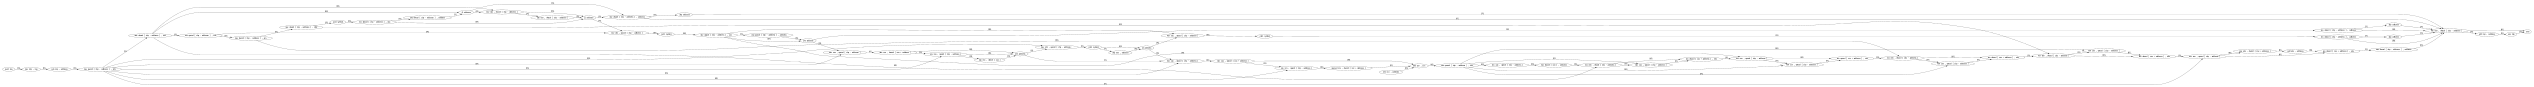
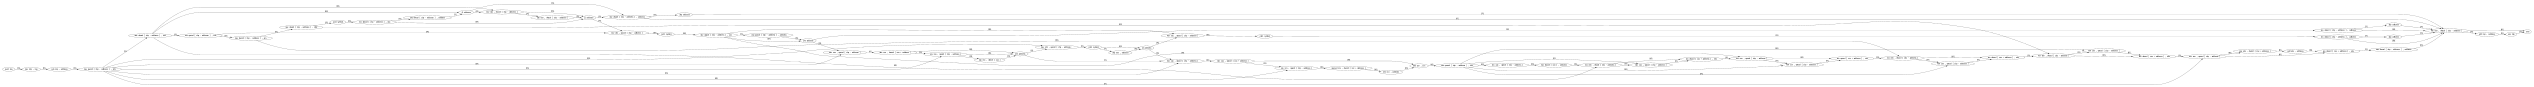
edge "movsxd rcx , dword [ rcx + address ]" -> "add rax , rcx": now "movsxd rcx , dword [ rcx + address ]" -> "shl rcx , address"
